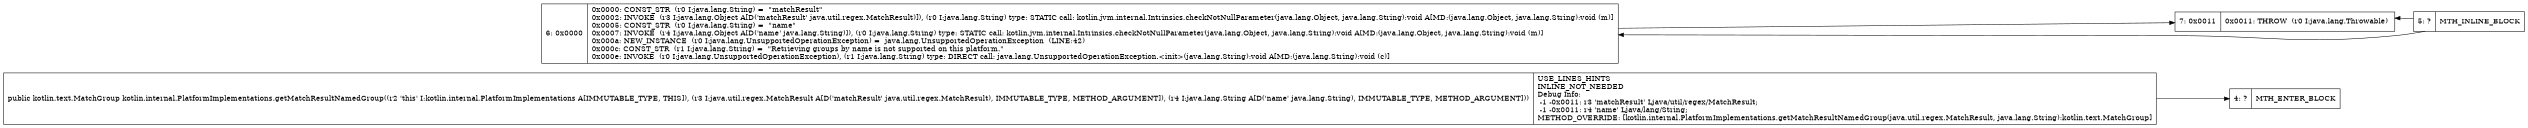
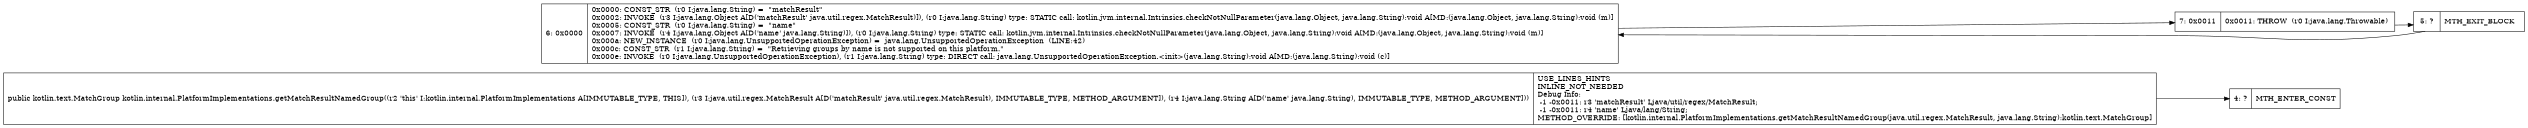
edge "5: ?" -> "7: 0x0011": reversed
node "5: ?": text "MTH_INLINE_BLOCK" -> "MTH_EXIT_BLOCK"
node "4: ?": text "MTH_ENTER_BLOCK" -> "MTH_ENTER_CONST"
